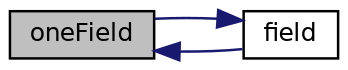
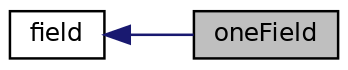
edge "field" -> "oneField": removed
